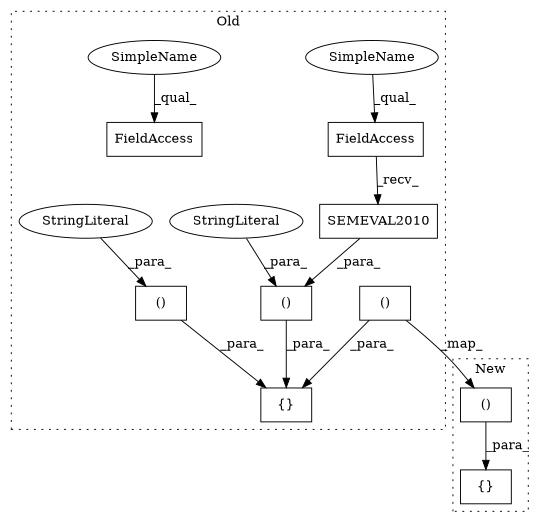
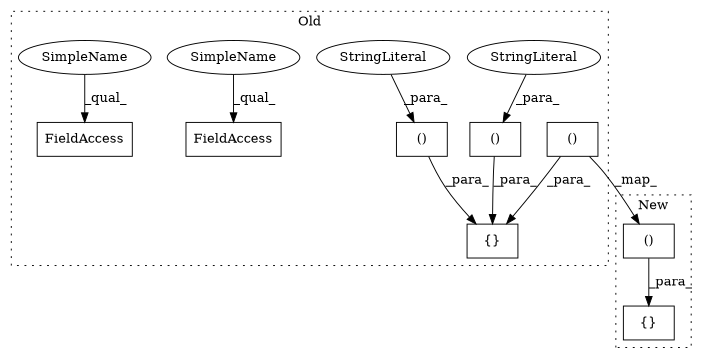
node "SEMEVAL2010": removed
